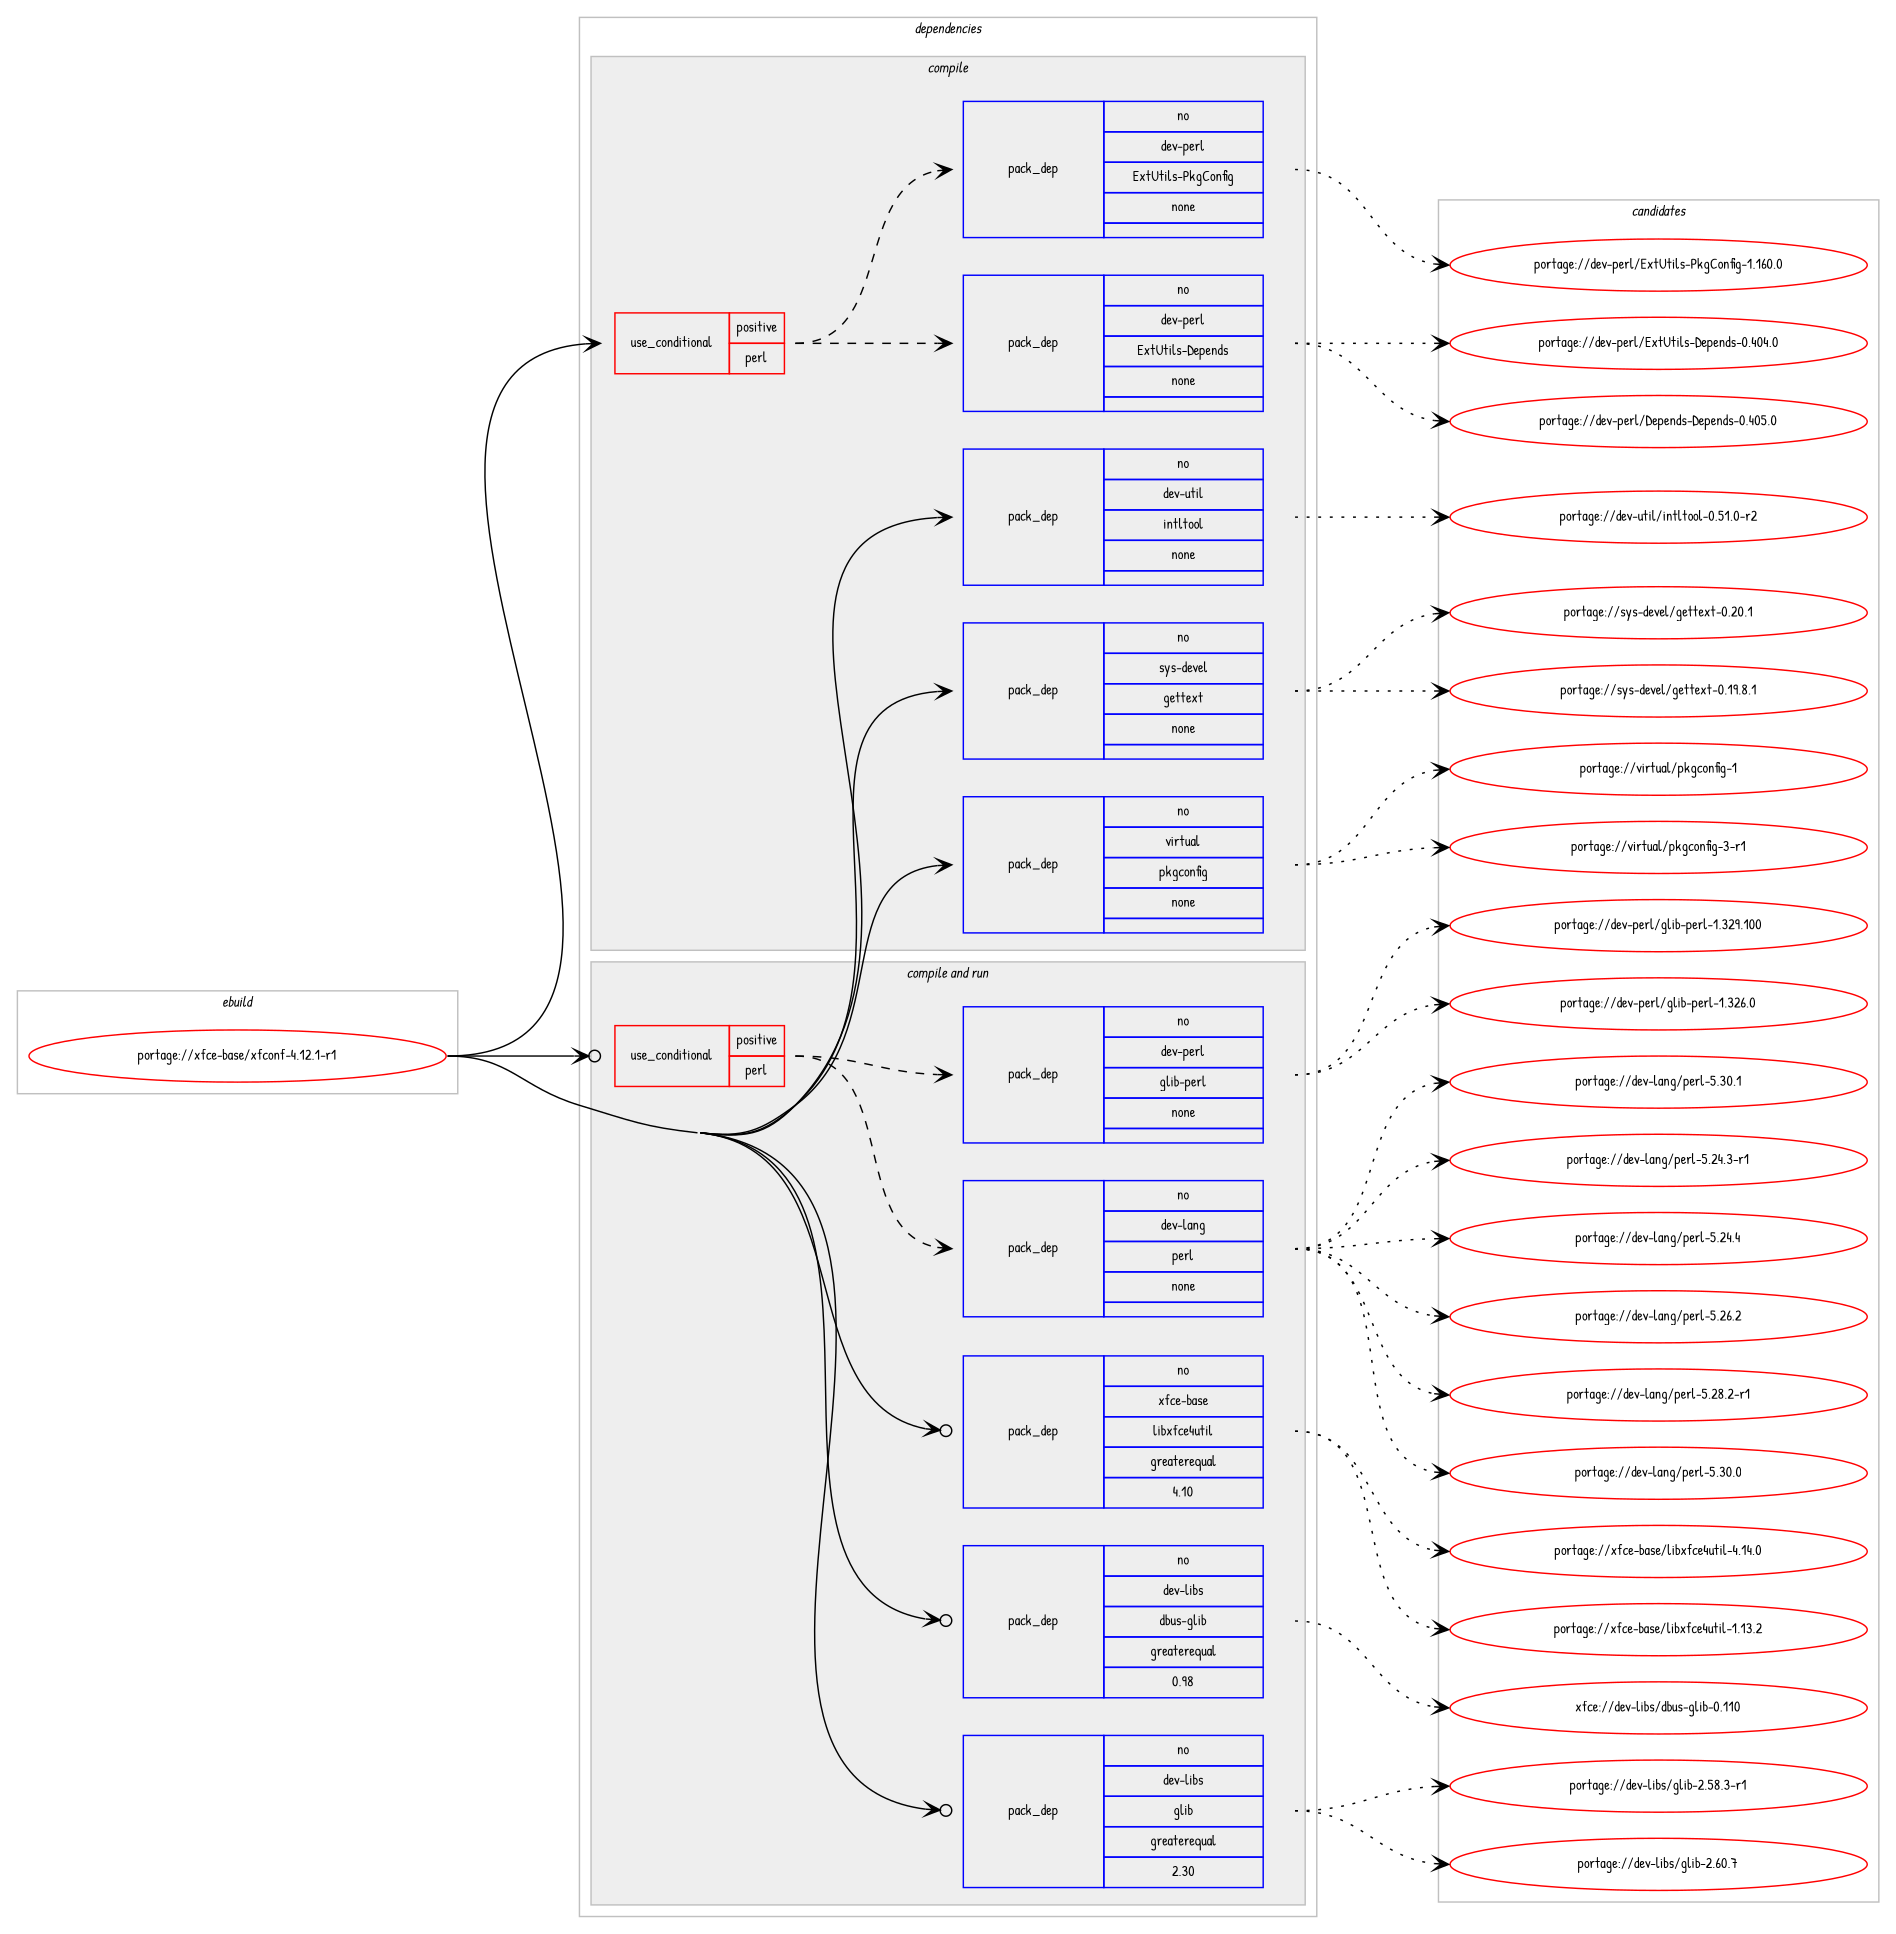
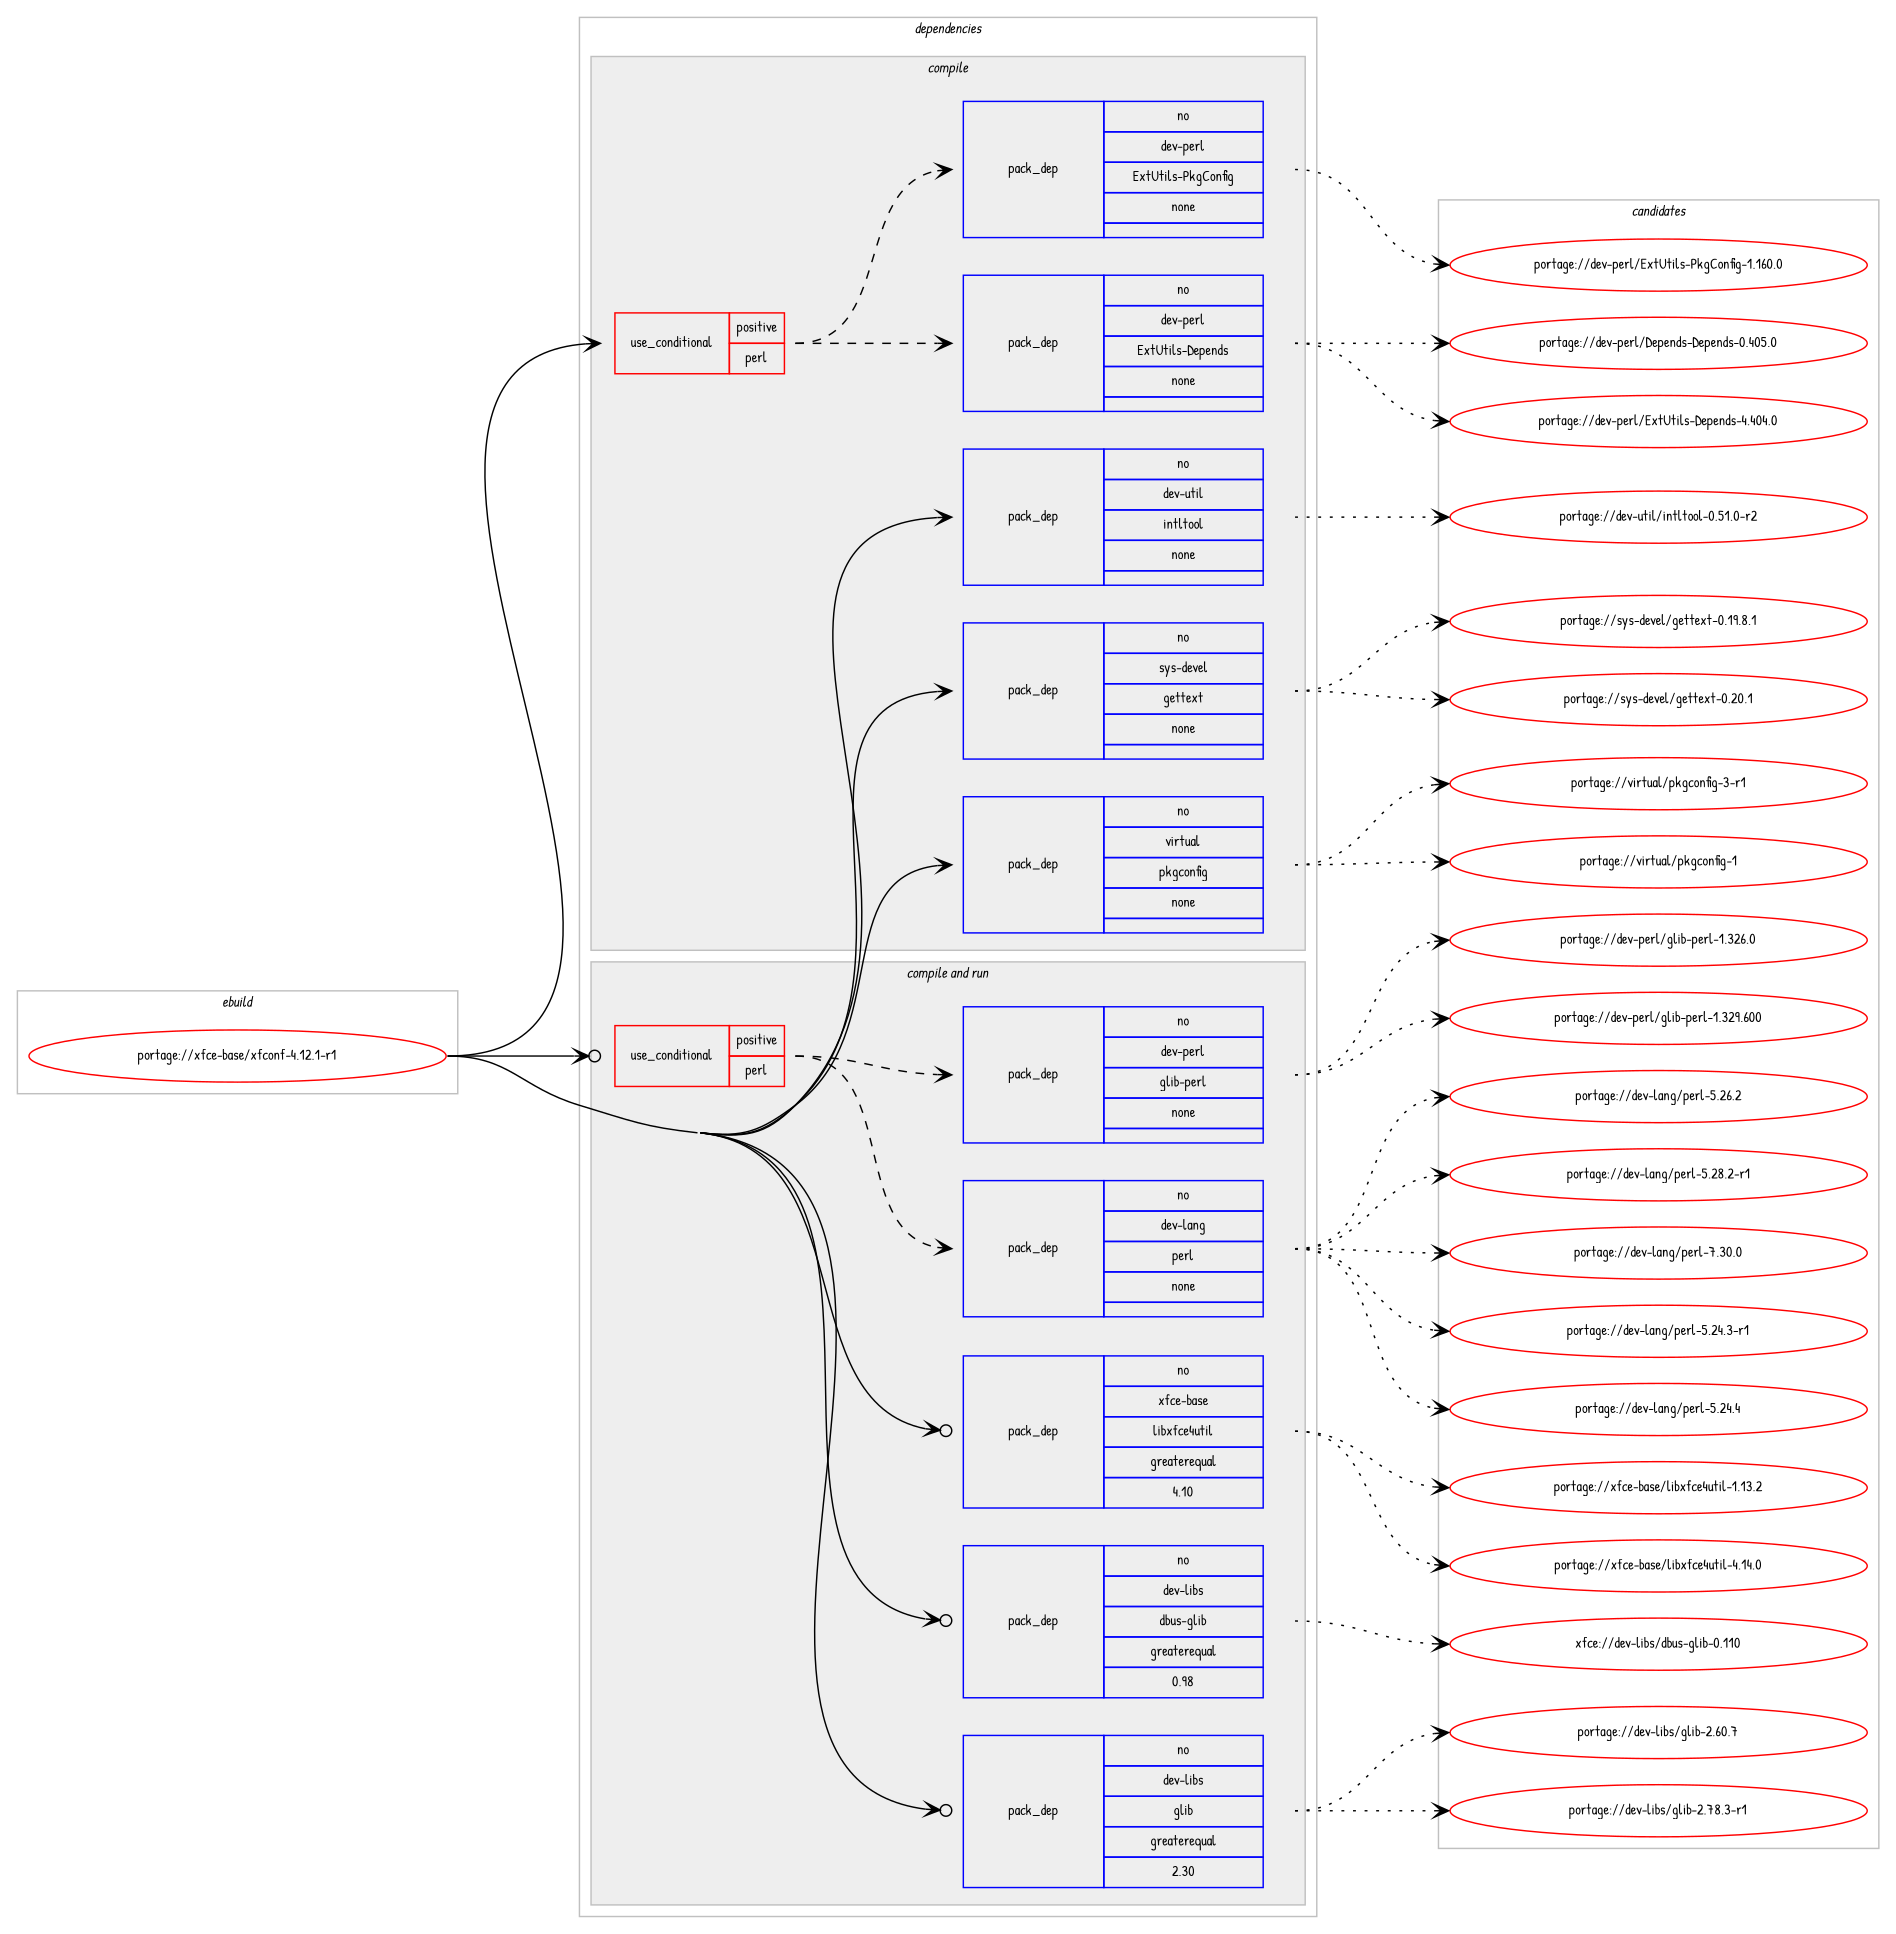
node "portage://dev-perl/ExtUtils-Depends-0.404.0": label "portage://dev-perl/ExtUtils-Depends-0.404.0" -> "portage://dev-perl/ExtUtils-Depends-4.404.0"
node "portage://dev-perl/glib-perl-1.329.100": label "portage://dev-perl/glib-perl-1.329.100" -> "portage://dev-perl/glib-perl-1.329.600"
node "portage://dev-lang/perl-5.30.1": removed
node "portage://dev-lang/perl-5.30.0": label "portage://dev-lang/perl-5.30.0" -> "portage://dev-lang/perl-7.30.0"
node "portage://dev-libs/glib-2.58.3-r1": label "portage://dev-libs/glib-2.58.3-r1" -> "portage://dev-libs/glib-2.78.3-r1"
